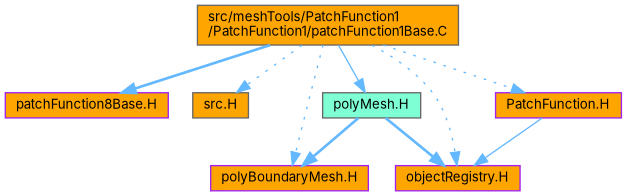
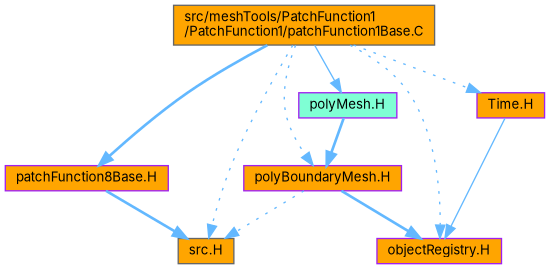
node "polyMesh.H": color gray40 -> purple
node "PatchFunction.H": label "PatchFunction.H" -> "Time.H"
edge "polyMesh.H" -> "objectRegistry.H": now "polyBoundaryMesh.H" -> "objectRegistry.H"
edge "patchFunction8Base.H" -> "src.H": added
edge "polyBoundaryMesh.H" -> "src.H": added
